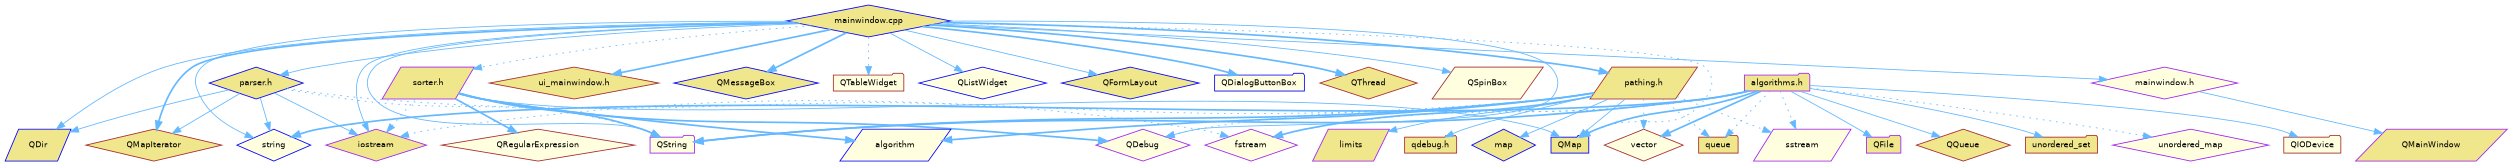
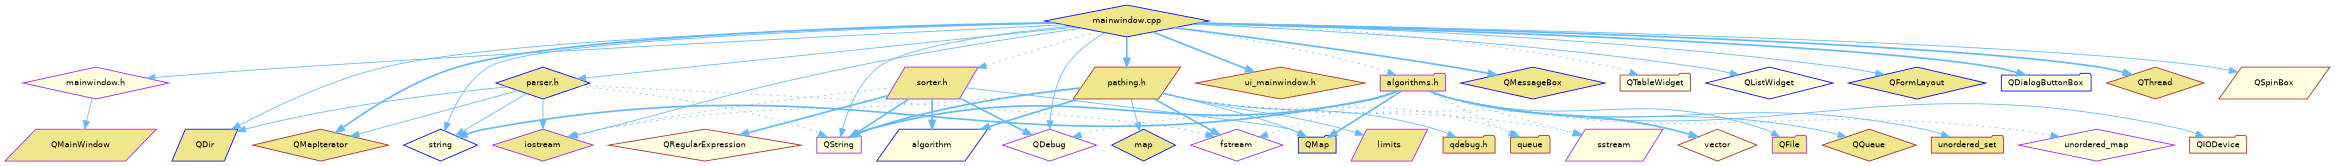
edge "mainwindow.cpp" -> "QMap": now "mainwindow.cpp" -> "algorithms.h"
